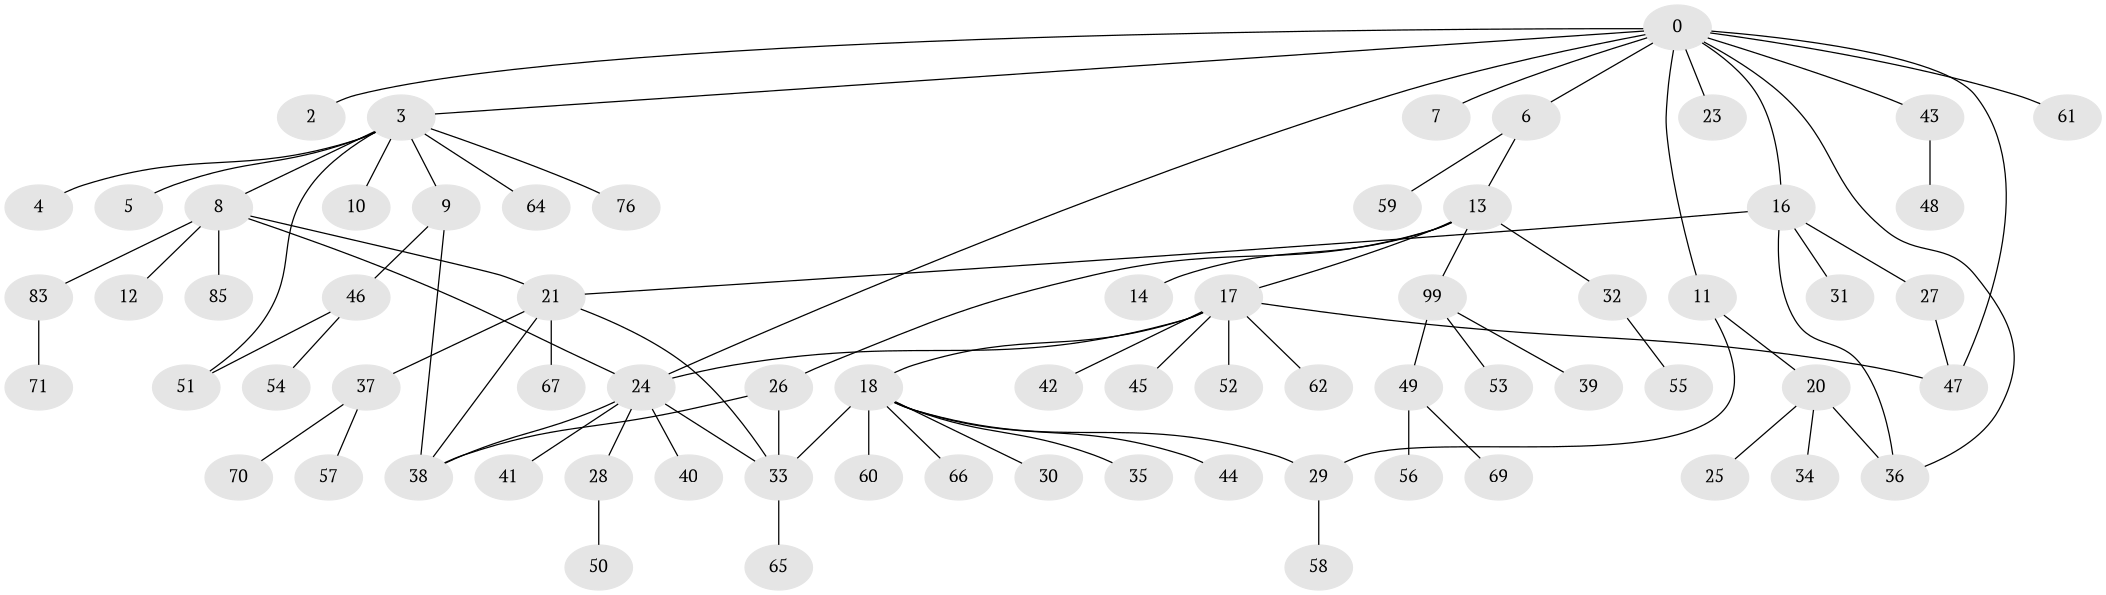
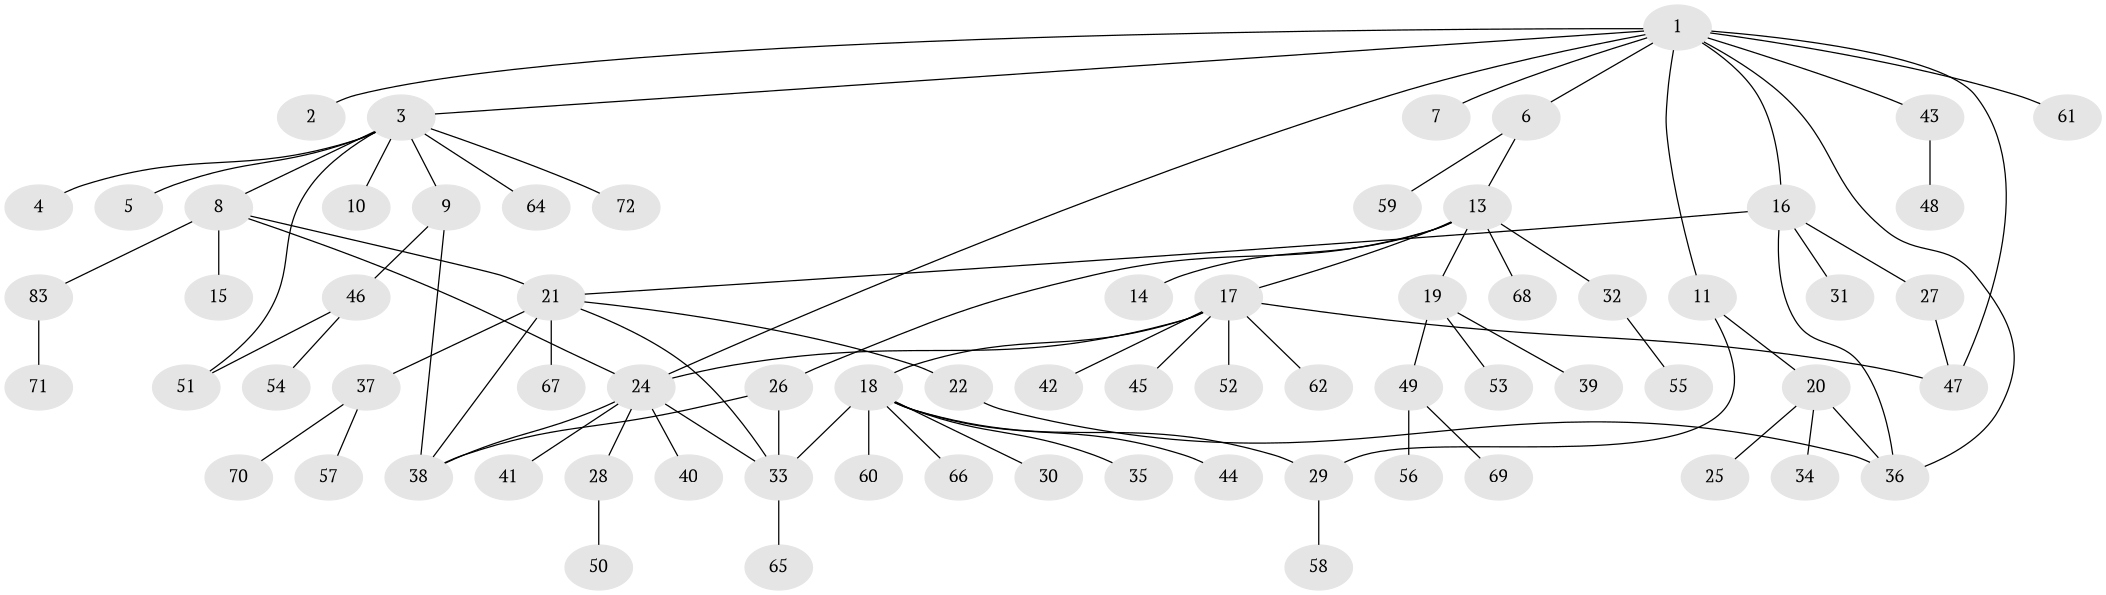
node "0": label "0" -> "1"
node "23": removed
node "76": label "76" -> "72"
node "12": removed
node "85": label "85" -> "15"
node "99": label "99" -> "19"
node "68": added
node "22": added
